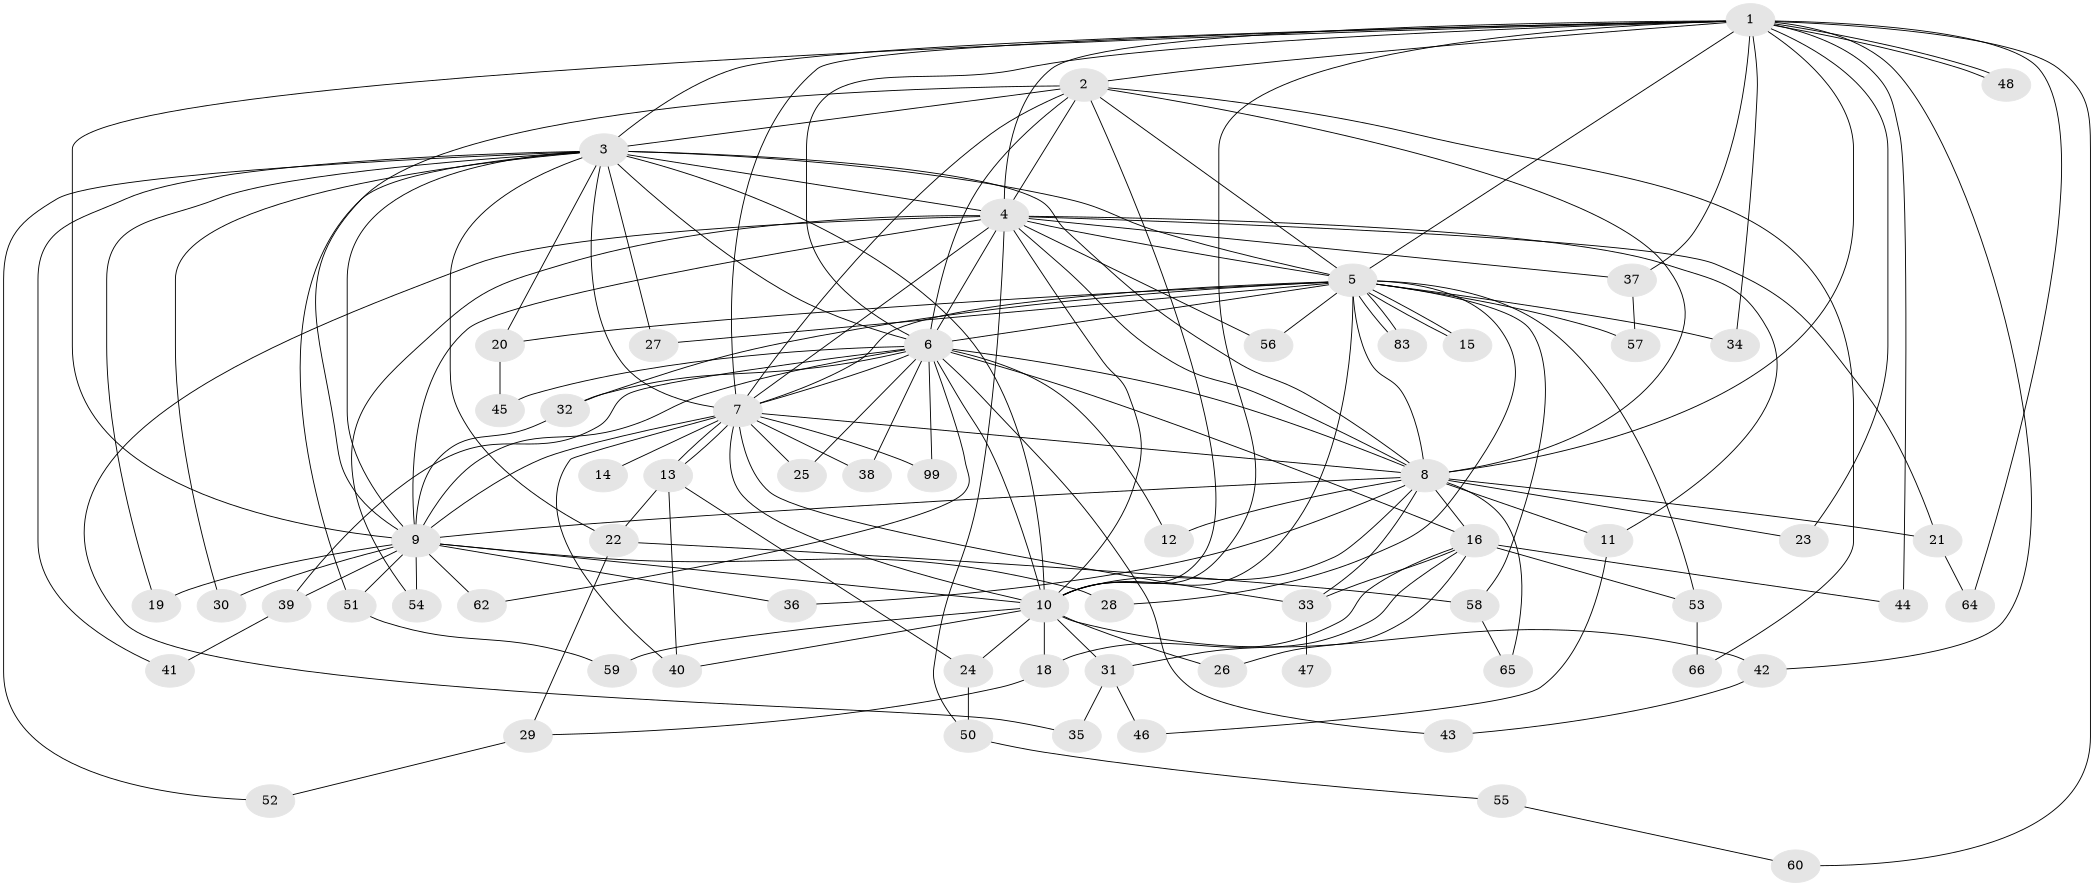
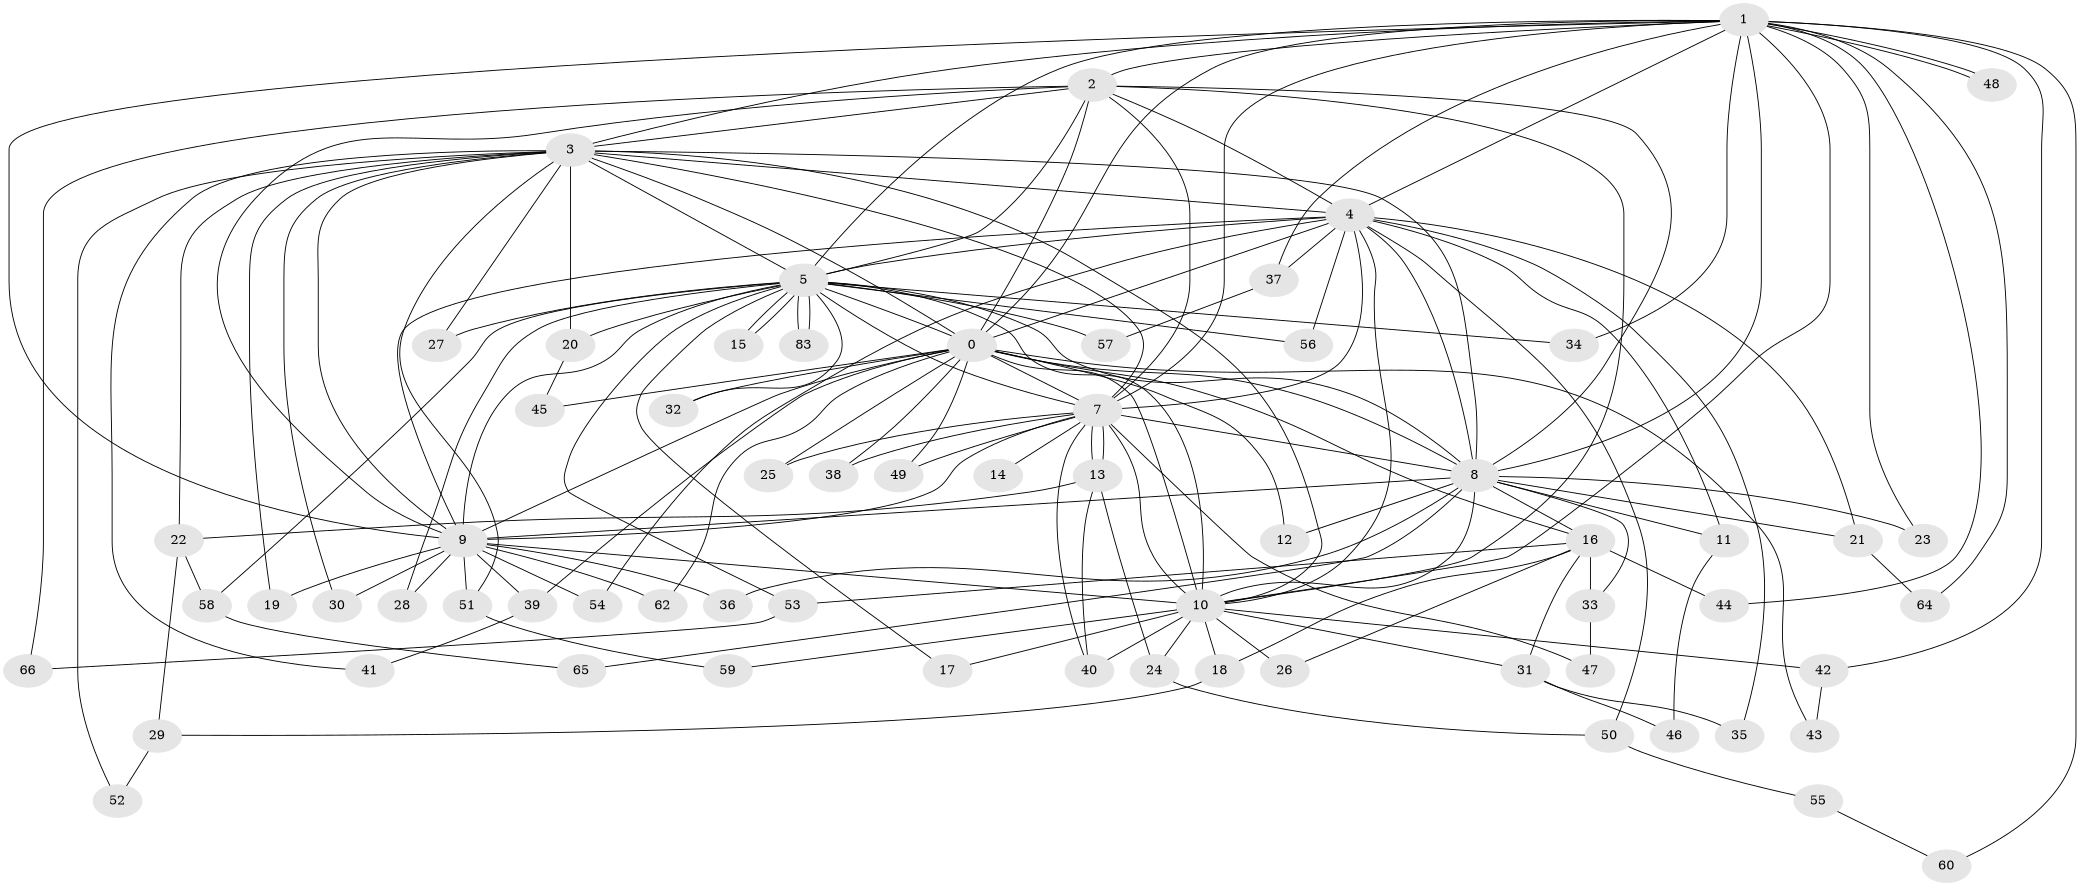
node "6": label "6" -> "0"
edge "32" -- "9": now "5" -- "9"
node "99": label "99" -> "49"
edge "7" -- "33": now "7" -- "47"
node "17": added
